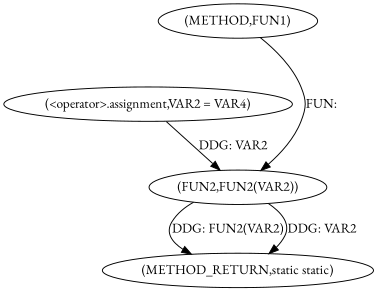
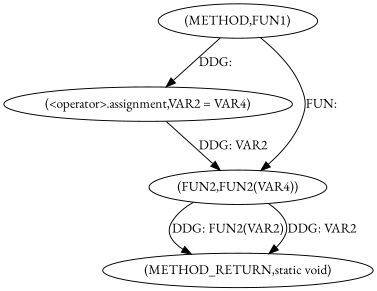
edge "(METHOD,FUN1)" -> "(<operator>.assignment,VAR2 = VAR4)": added, label "DDG:"
node "(FUN2,FUN2(VAR2))": label "(FUN2,FUN2(VAR2))" -> "(FUN2,FUN2(VAR4))"
node "(METHOD_RETURN,static static)": label "(METHOD_RETURN,static static)" -> "(METHOD_RETURN,static void)"
